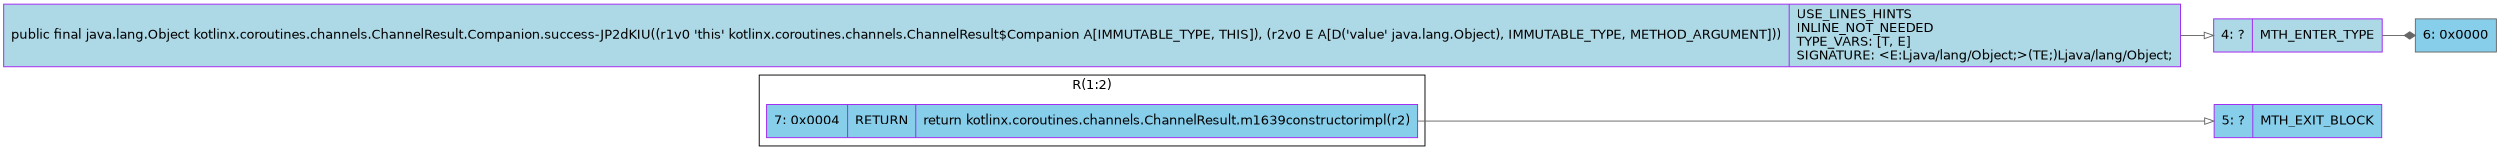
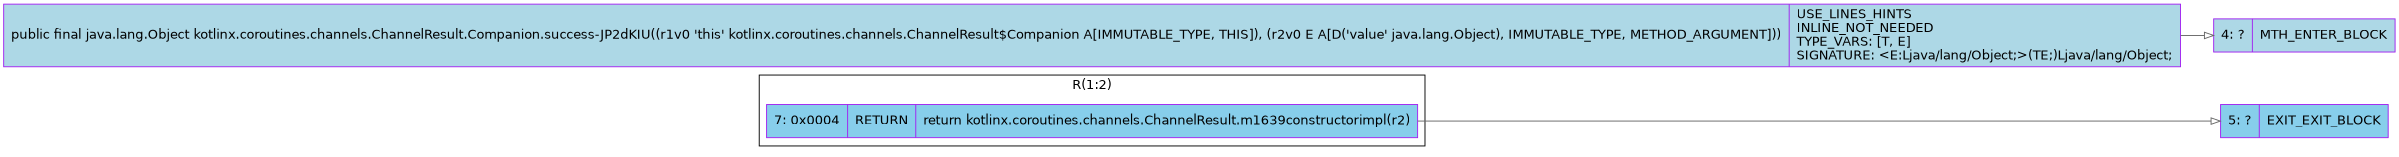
node "4: ?": text "MTH_ENTER_TYPE" -> "MTH_ENTER_BLOCK"
node "6: 0x0000": removed
node "5: ?": text "MTH_EXIT_BLOCK" -> "EXIT_EXIT_BLOCK"
